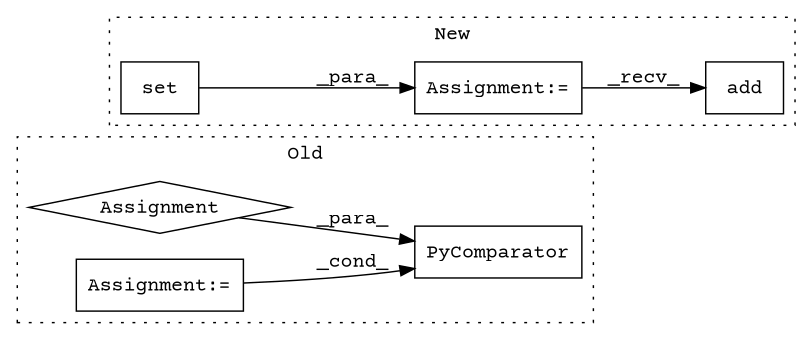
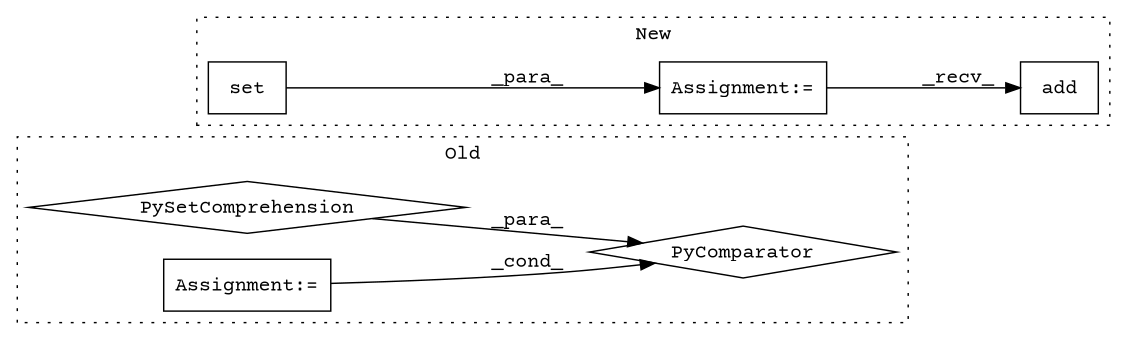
node "Assignment": label "Assignment" -> "PySetComprehension"
node "PyComparator": shape box -> diamond
